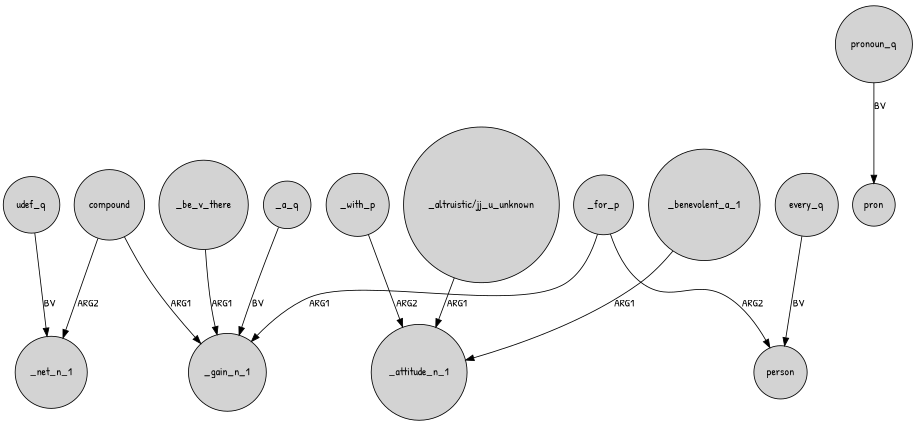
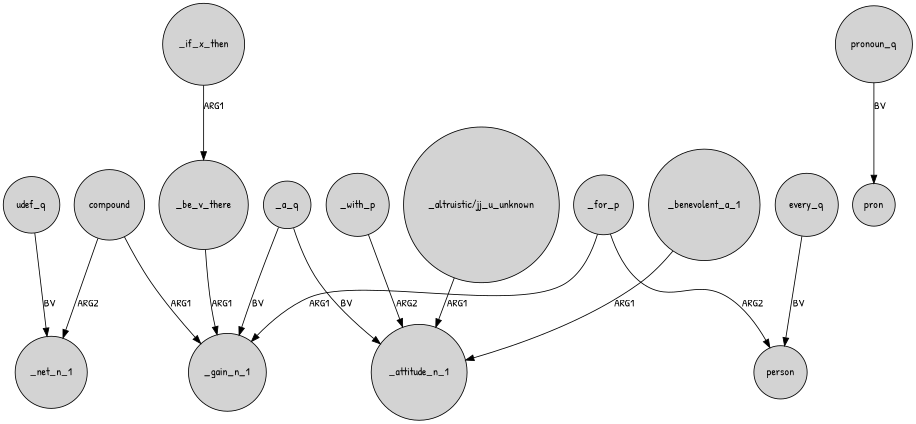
node "_if_x_then": added
edge "_a_q" -> "_attitude_n_1": added, label "BV"
